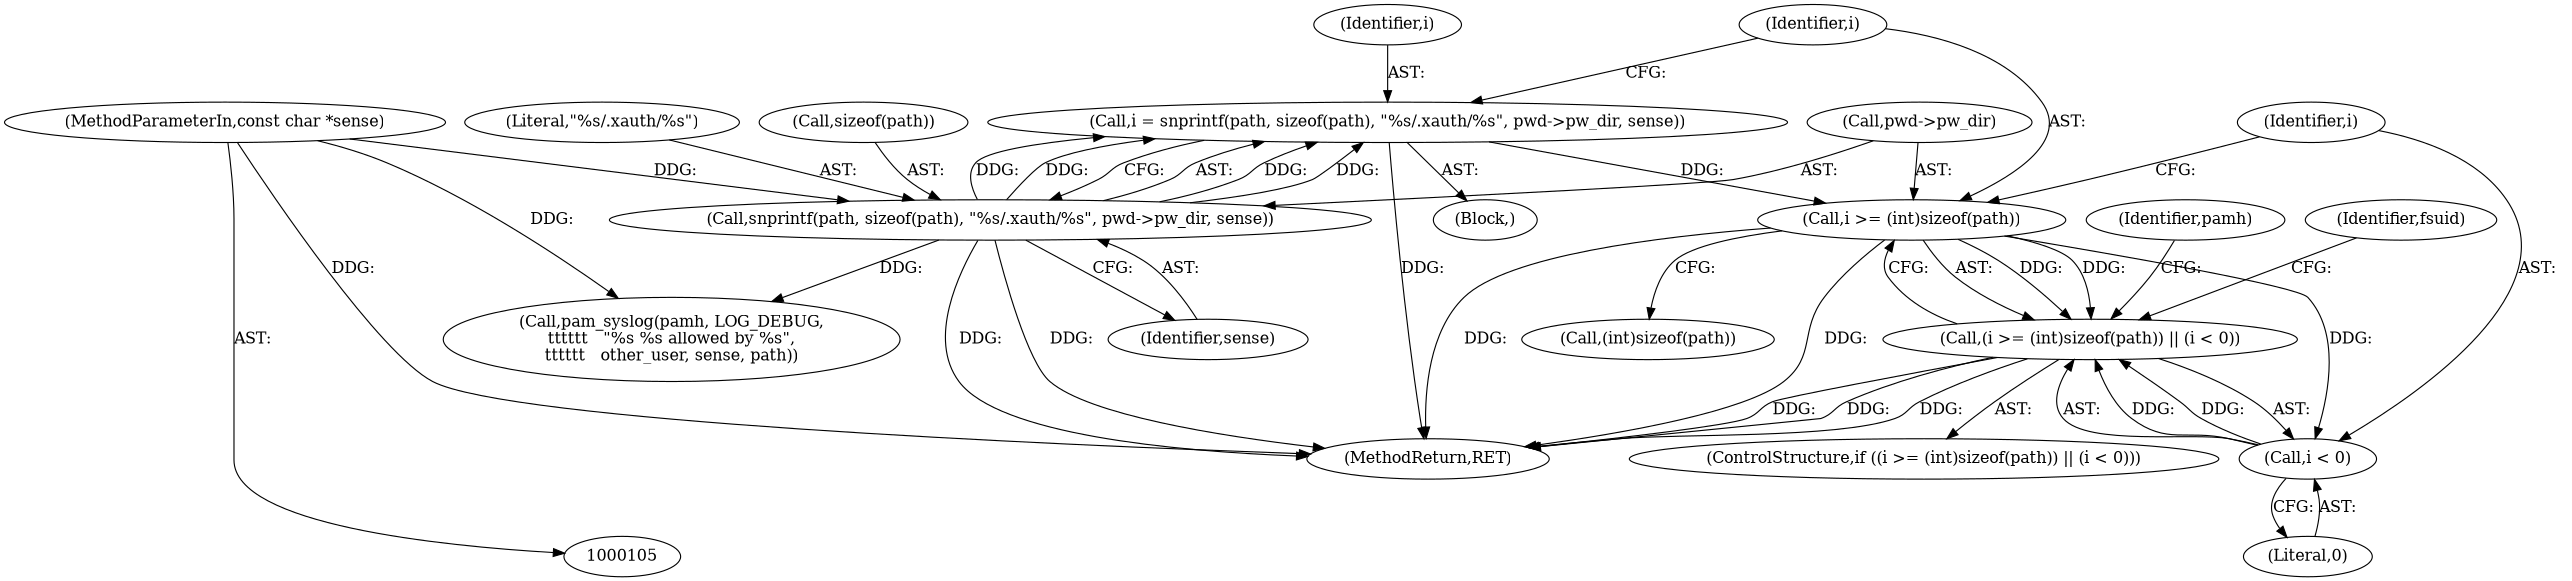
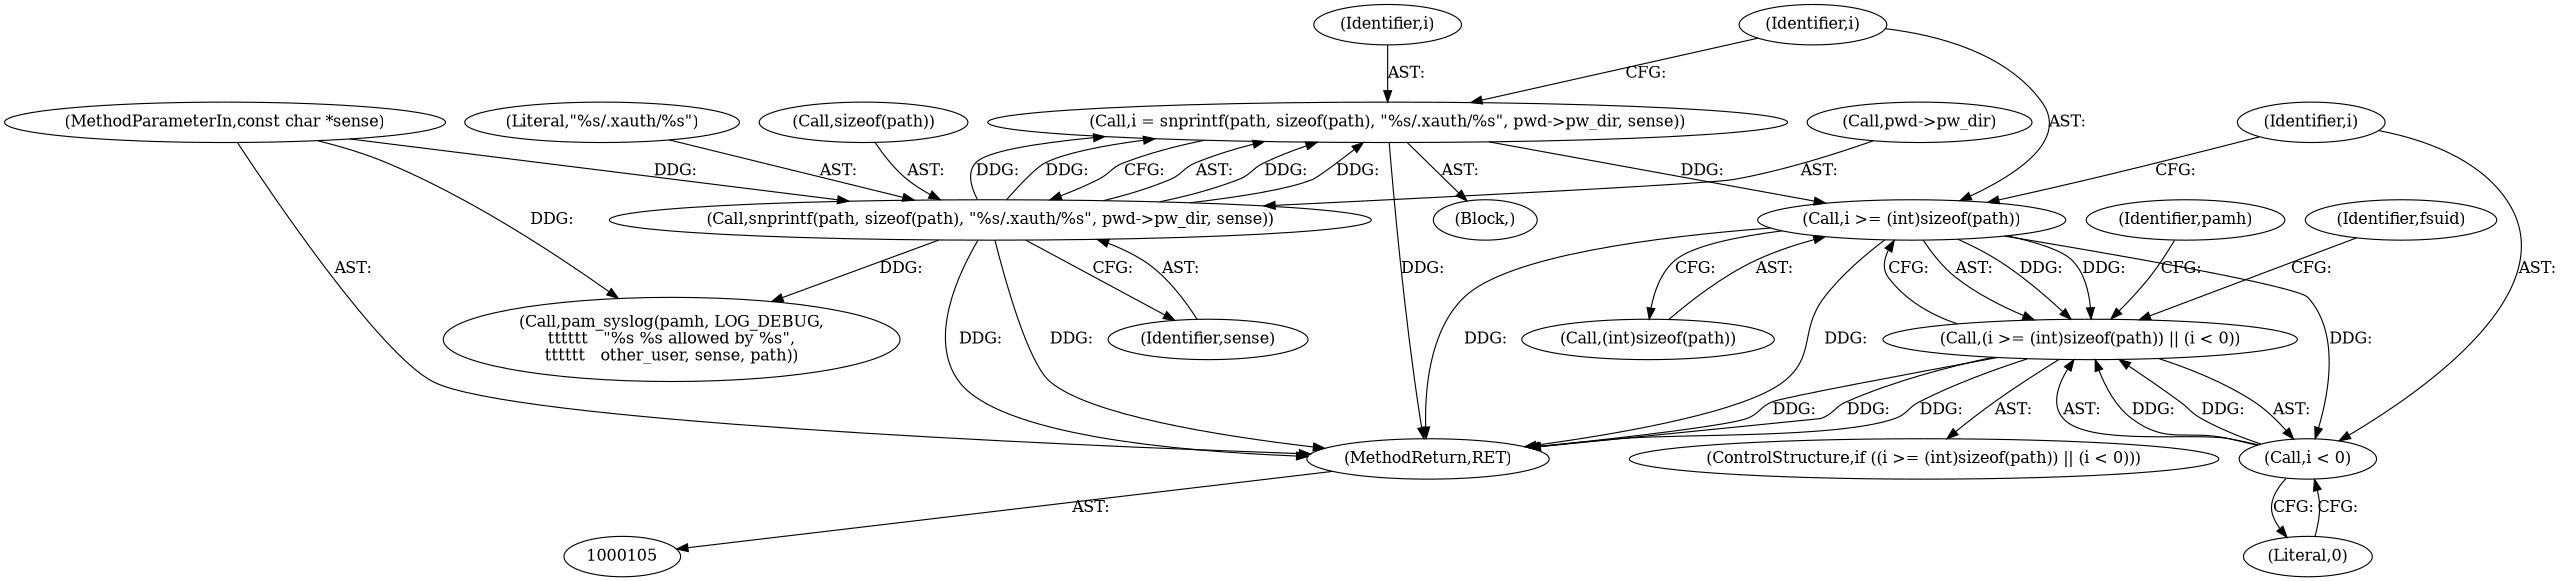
edge "(Call,pwd->pw_dir)" -> "(Call,i >= (int)sizeof(path))": now "(Call,(int)sizeof(path))" -> "(Call,i >= (int)sizeof(path))"
edge "(MethodParameterIn,const char *sense)" -> "(MethodReturn,RET)": label "DDG: " -> "AST: "
edge "(MethodParameterIn,const char *sense)" -> "1000105": now "(MethodReturn,RET)" -> "1000105"
edge "(Literal,0)" -> "(Call,i < 0)": label "AST: " -> "CFG: "
